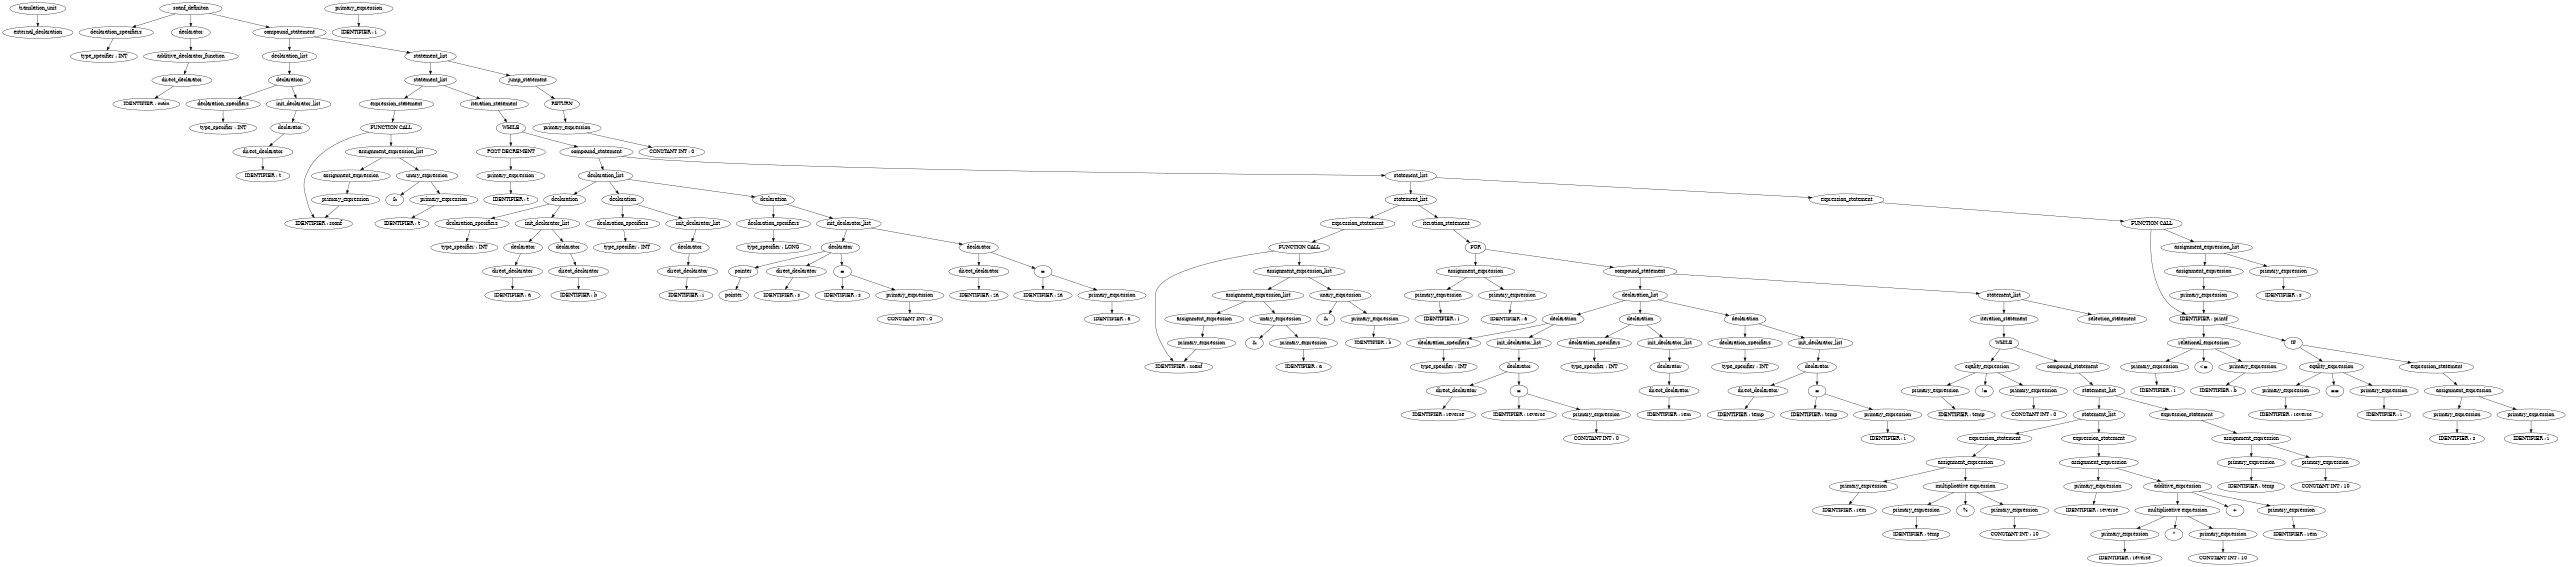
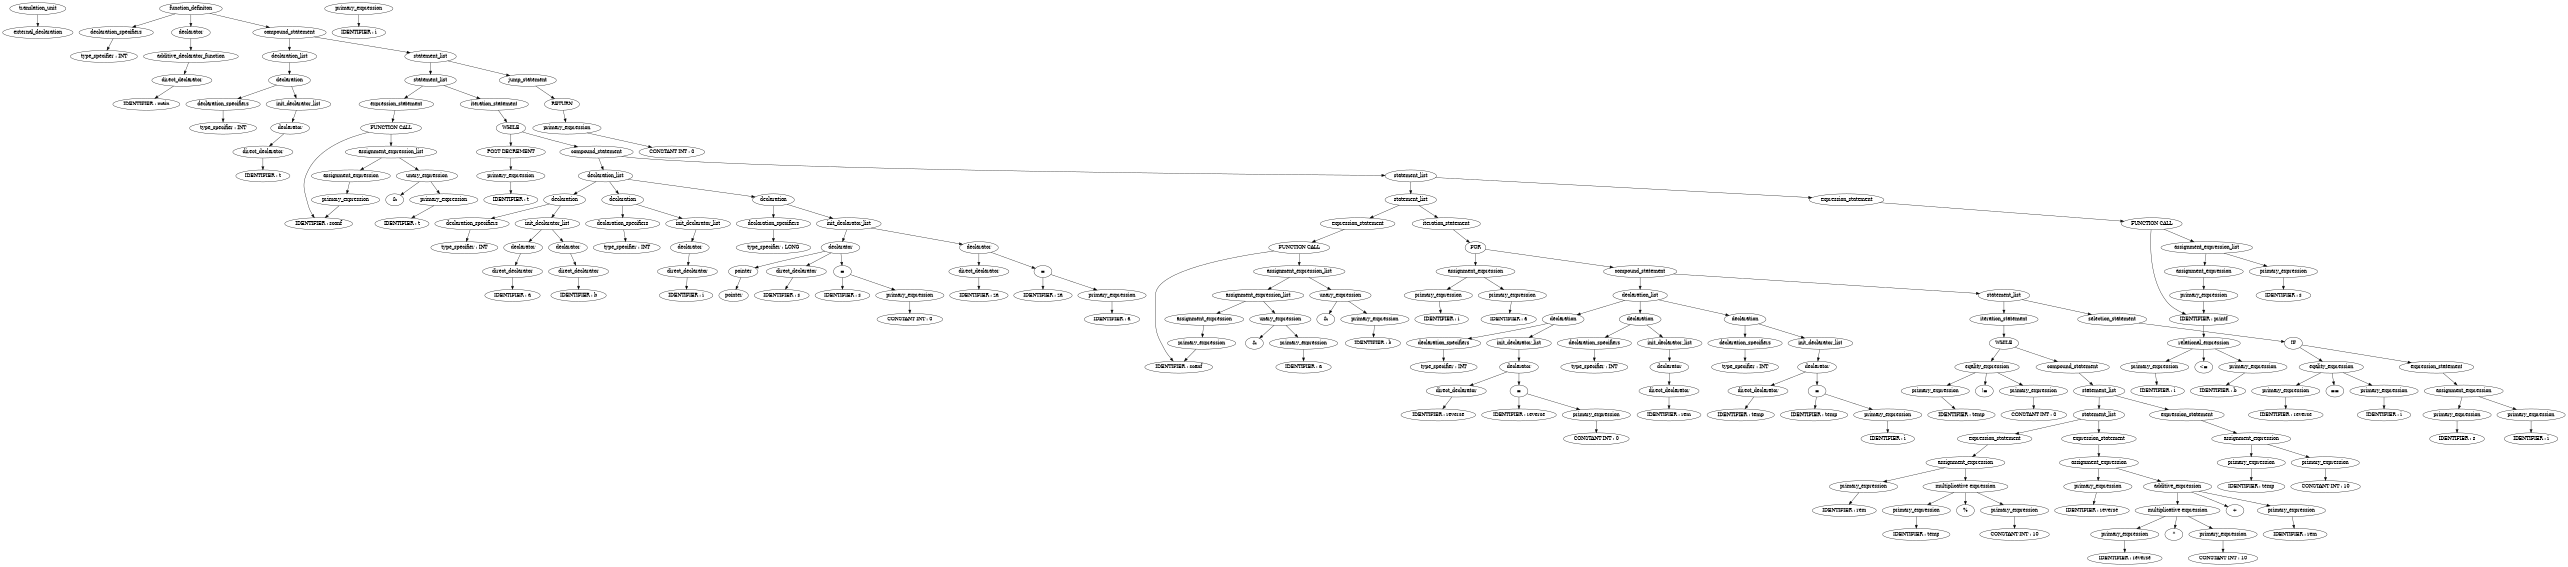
node "scanf_definiton": label "scanf_definiton" -> "function_definiton"
edge "IDENTIFIER : printf" -> "IF": now "selection_statement" -> "IF"
